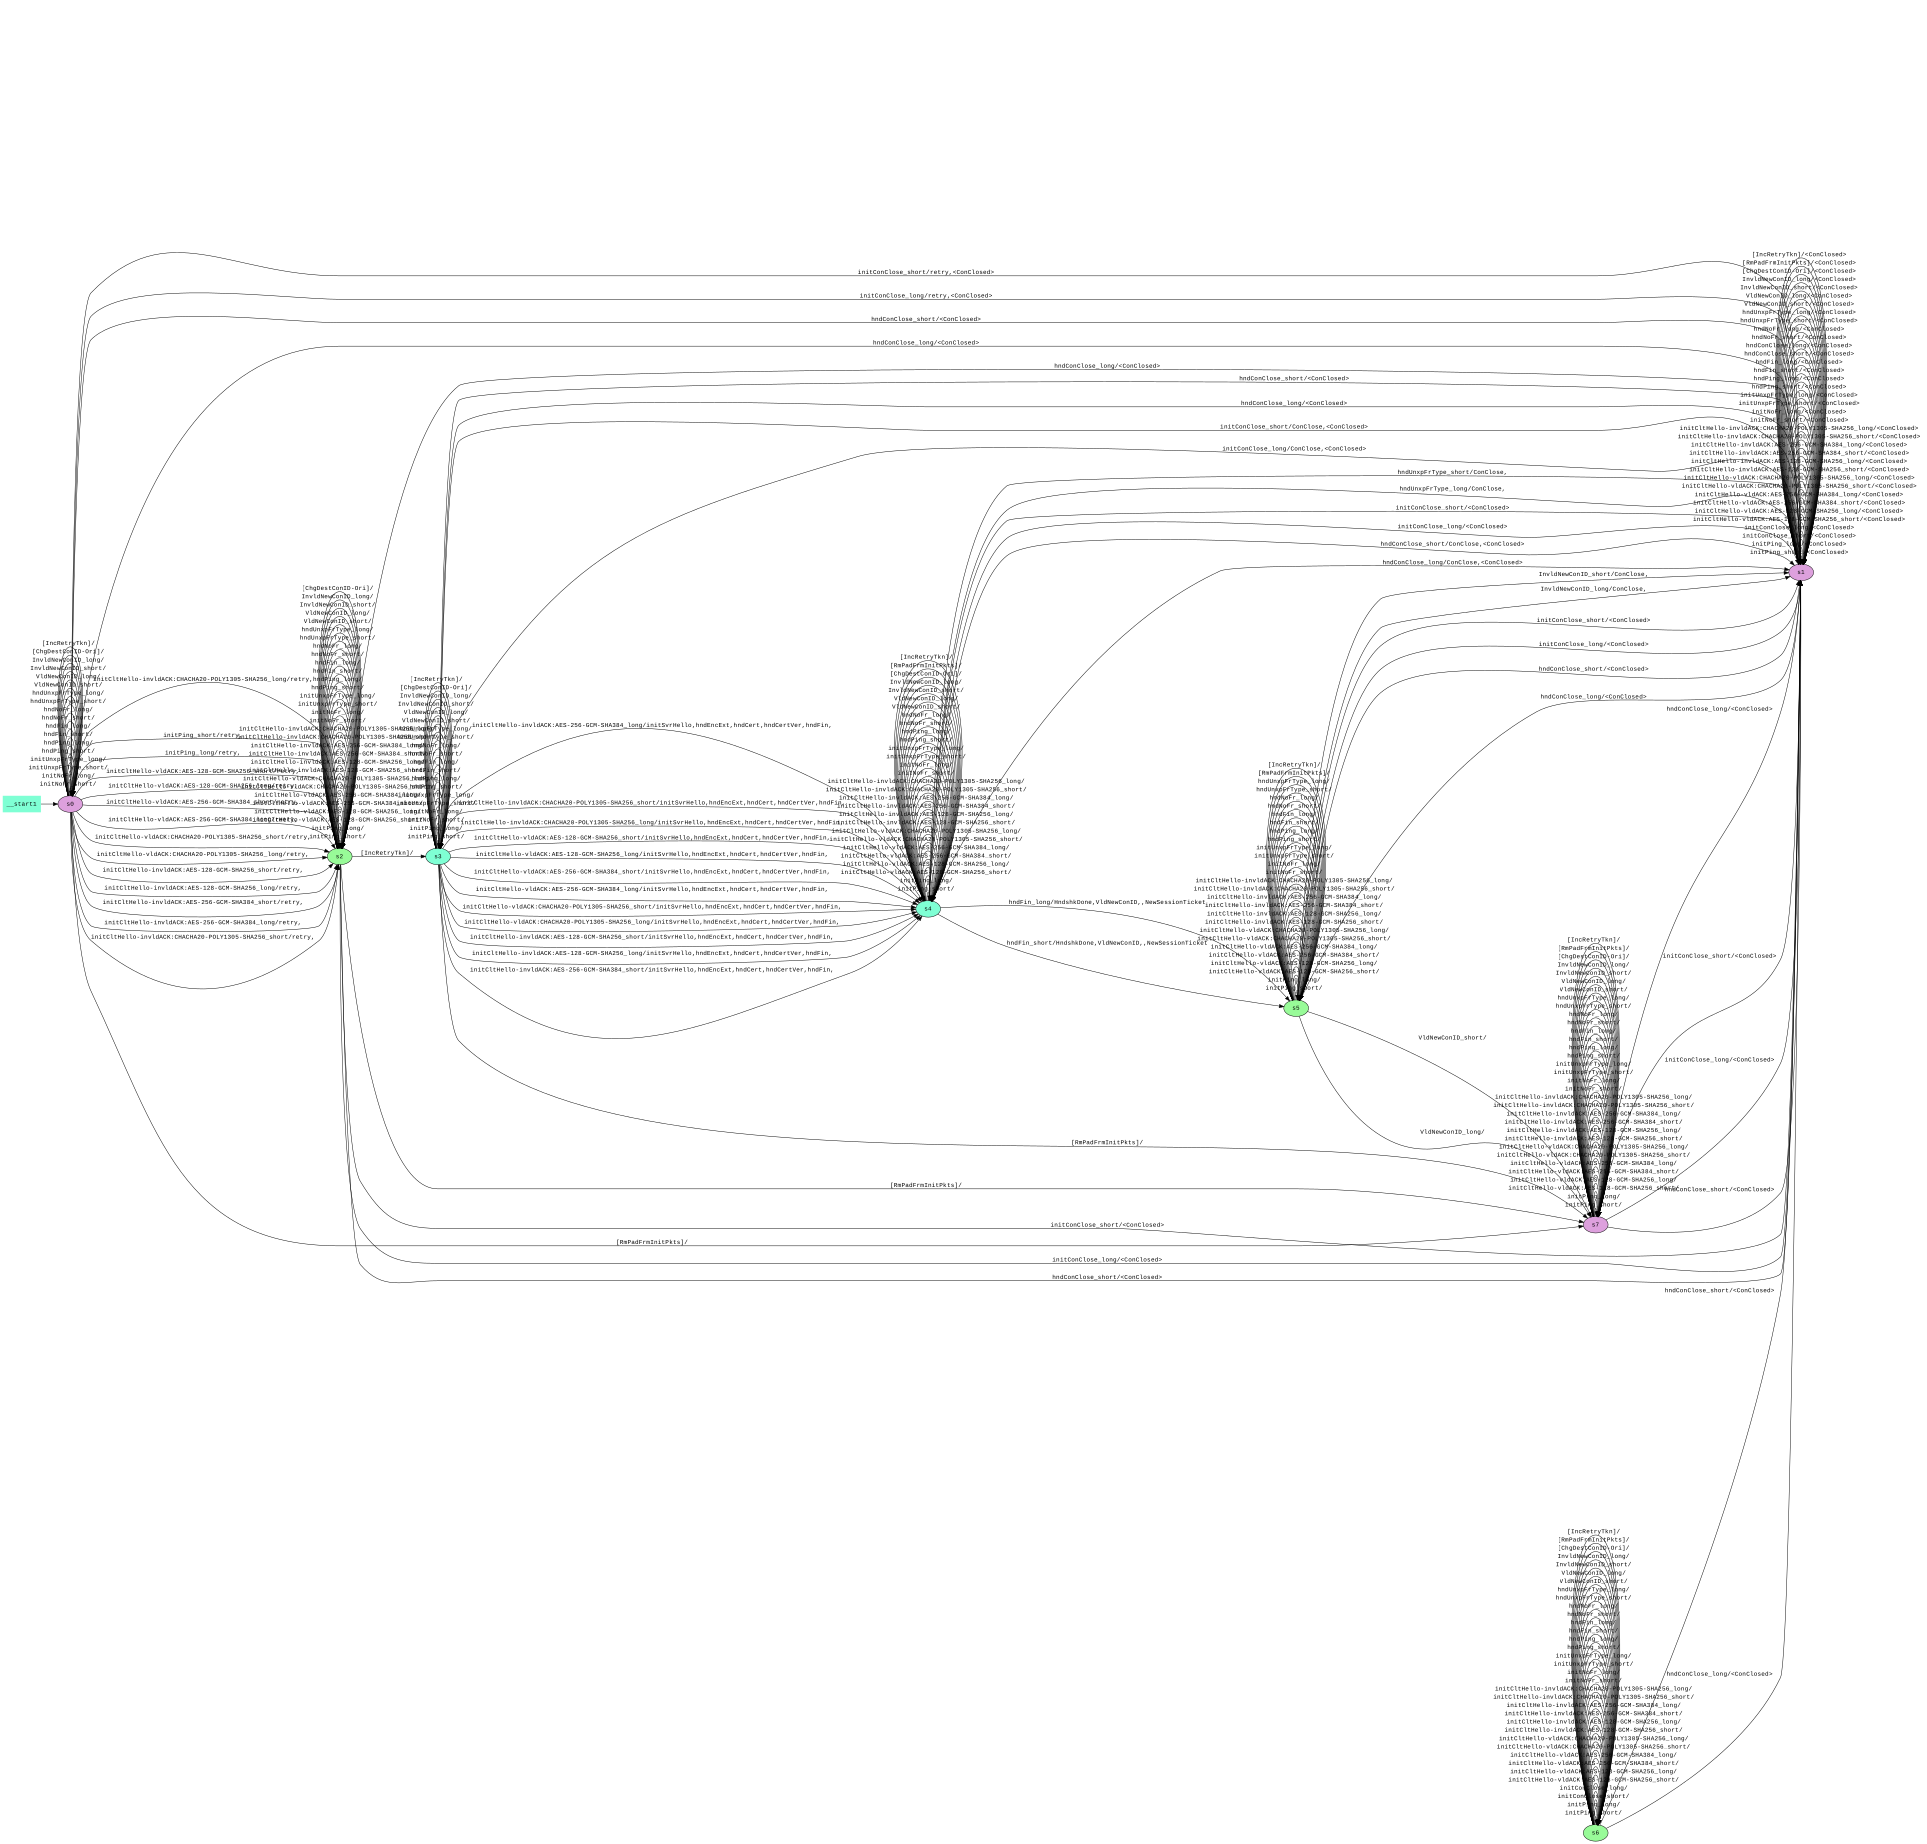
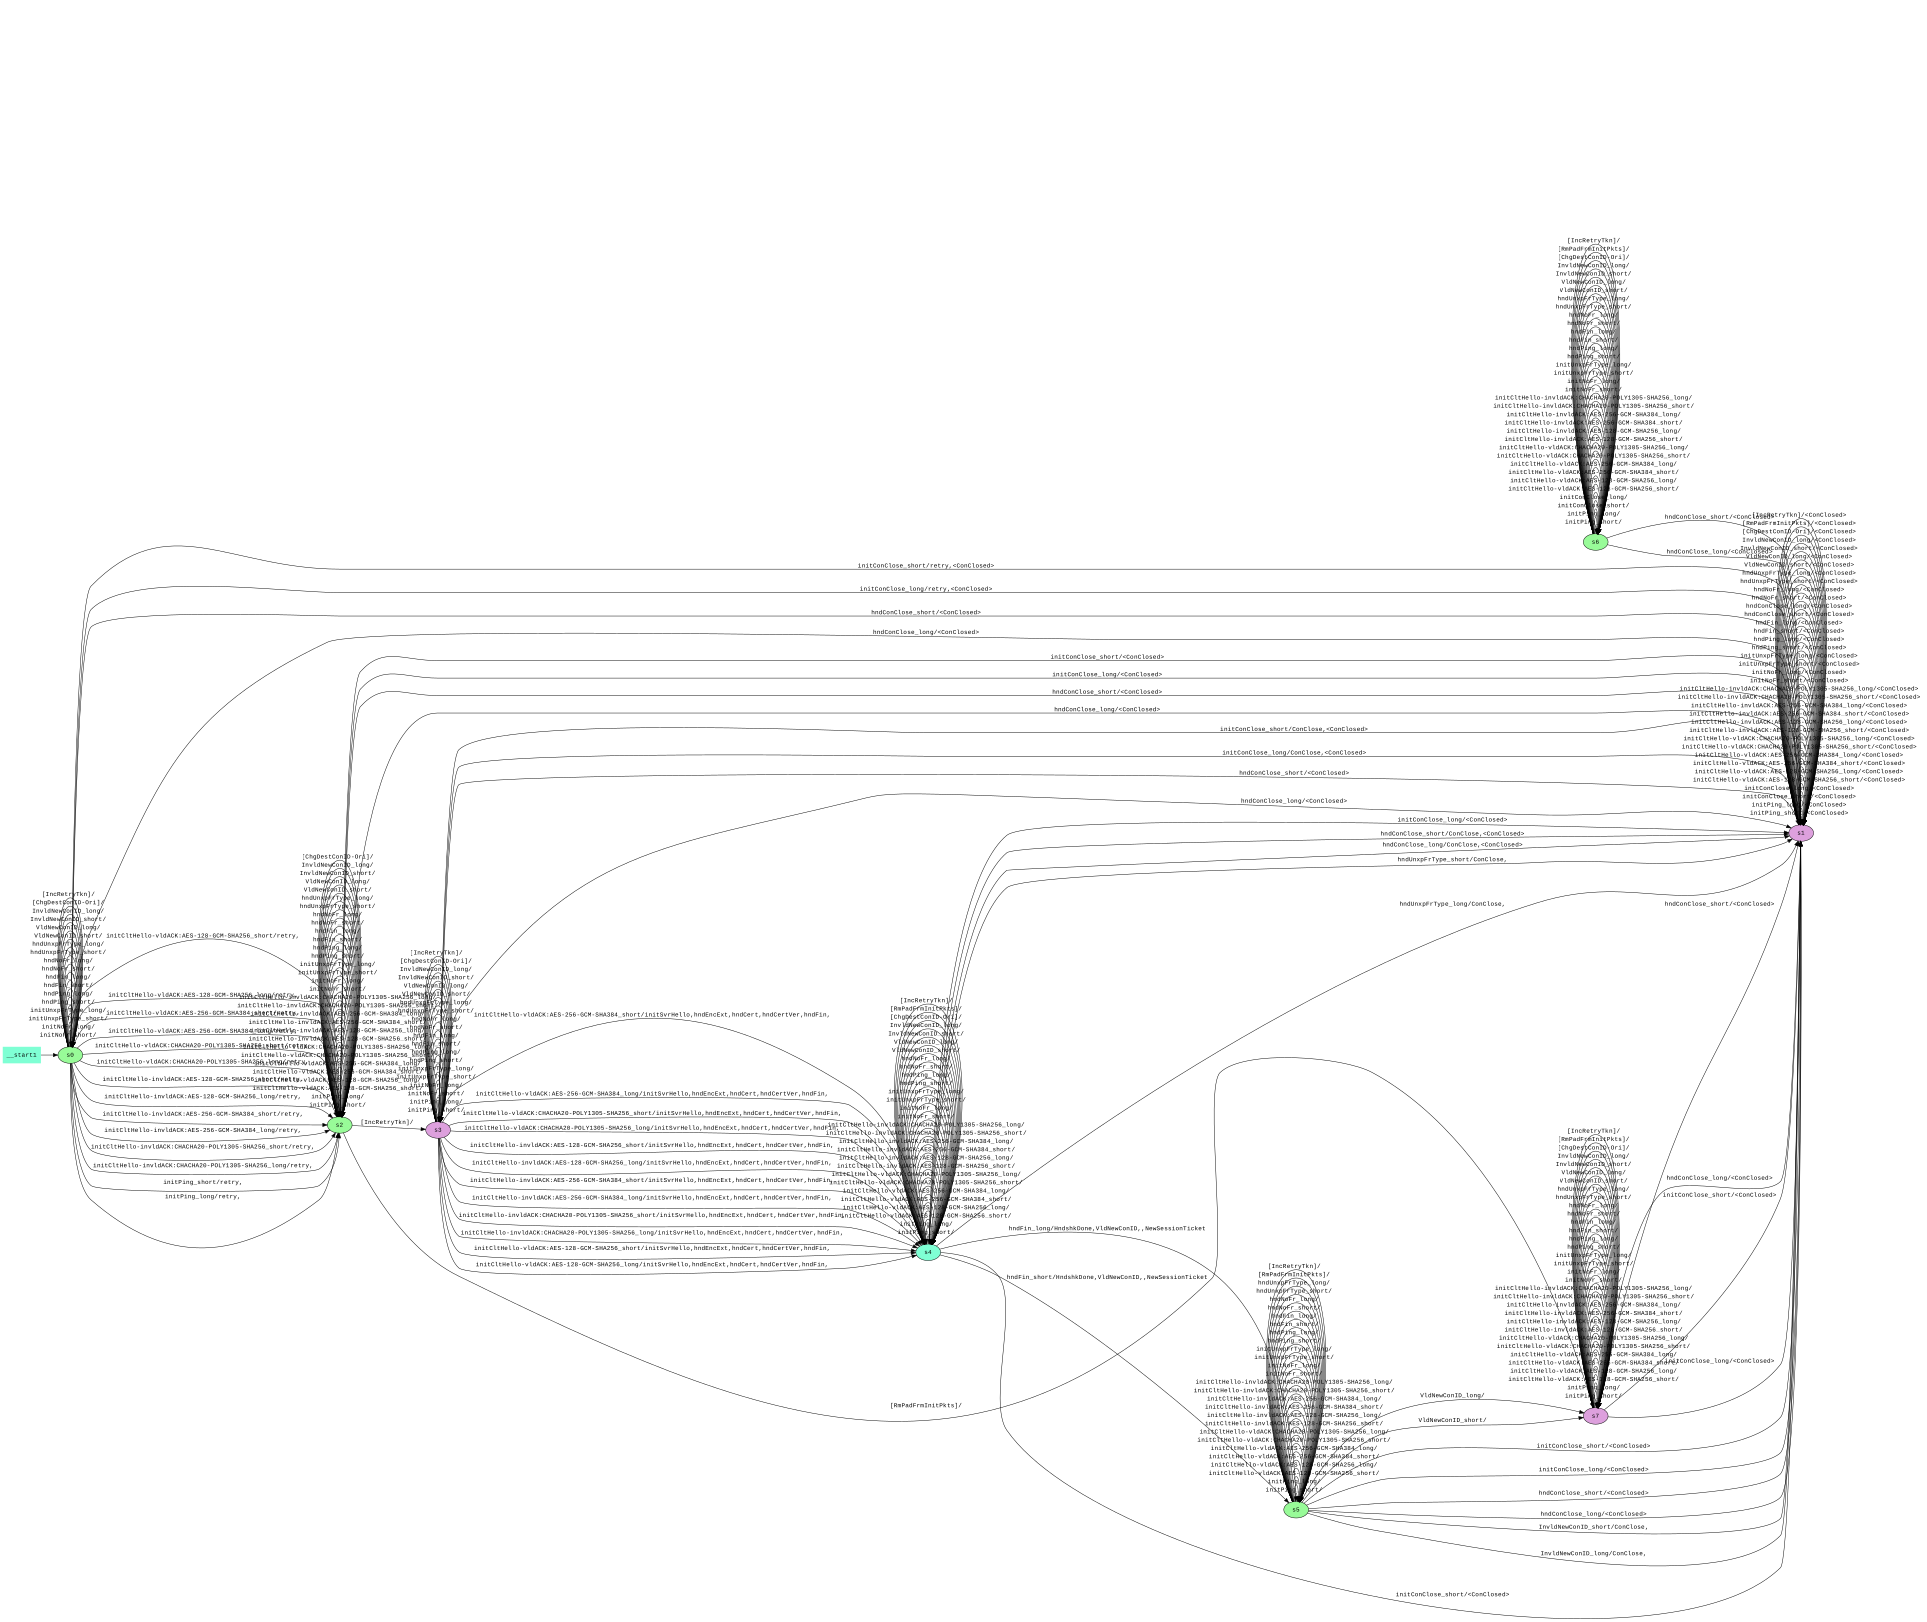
node "s0": fillcolor plum -> palegreen
node "s3": fillcolor aquamarine -> plum
edge "s3" -> "s7": removed, label "[RmPadFrmInitPkts]/"
edge "s0" -> "s7": removed, label "[RmPadFrmInitPkts]/"
